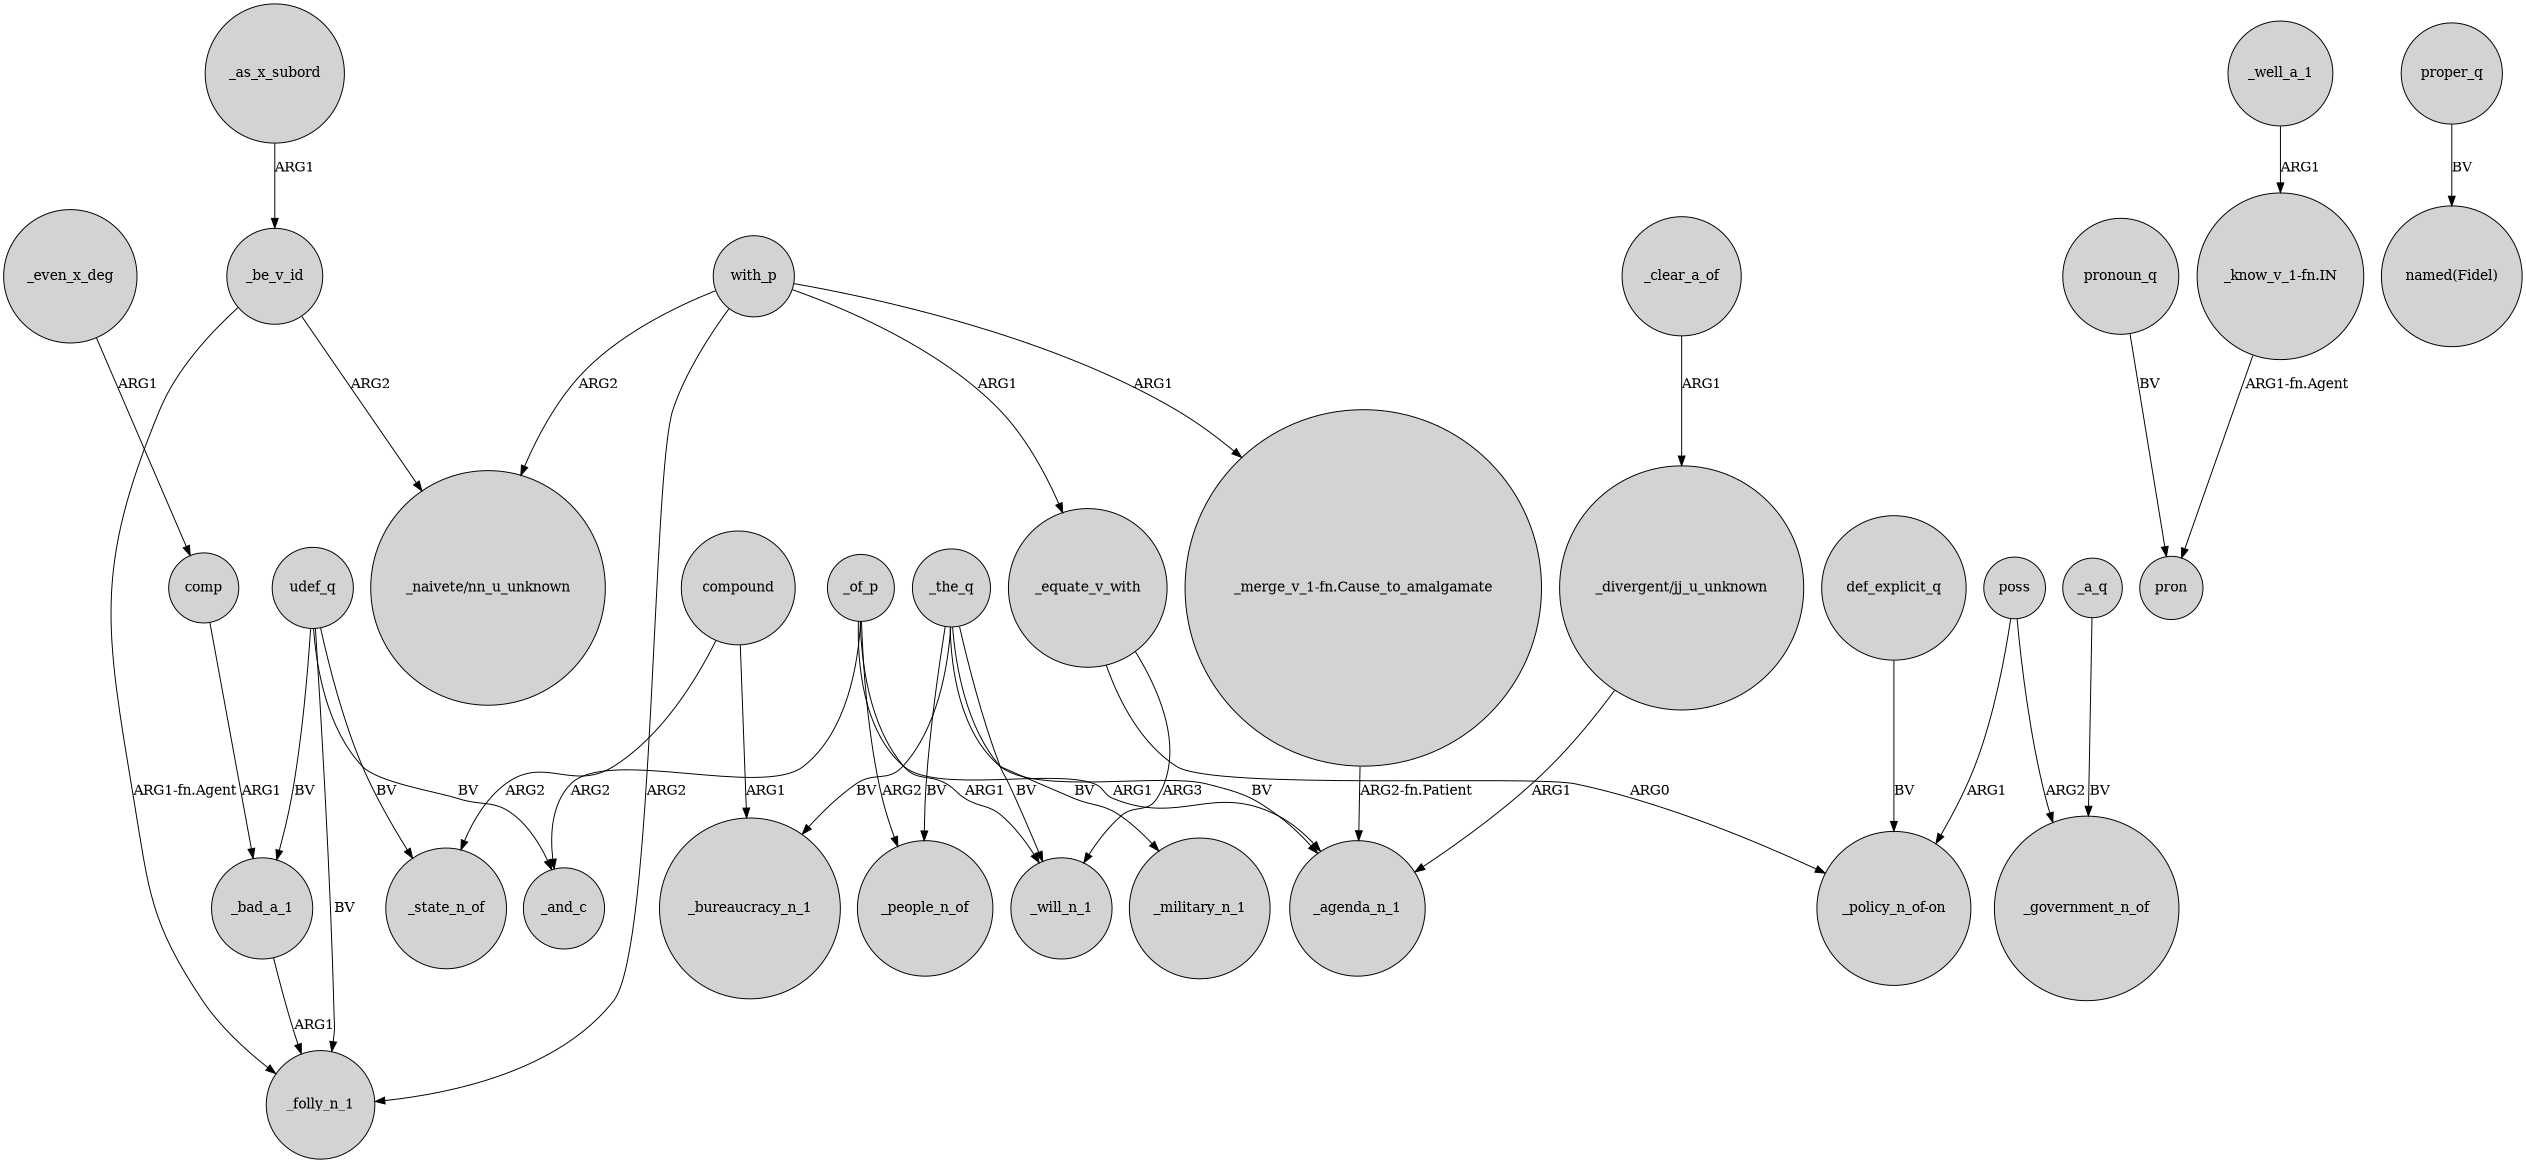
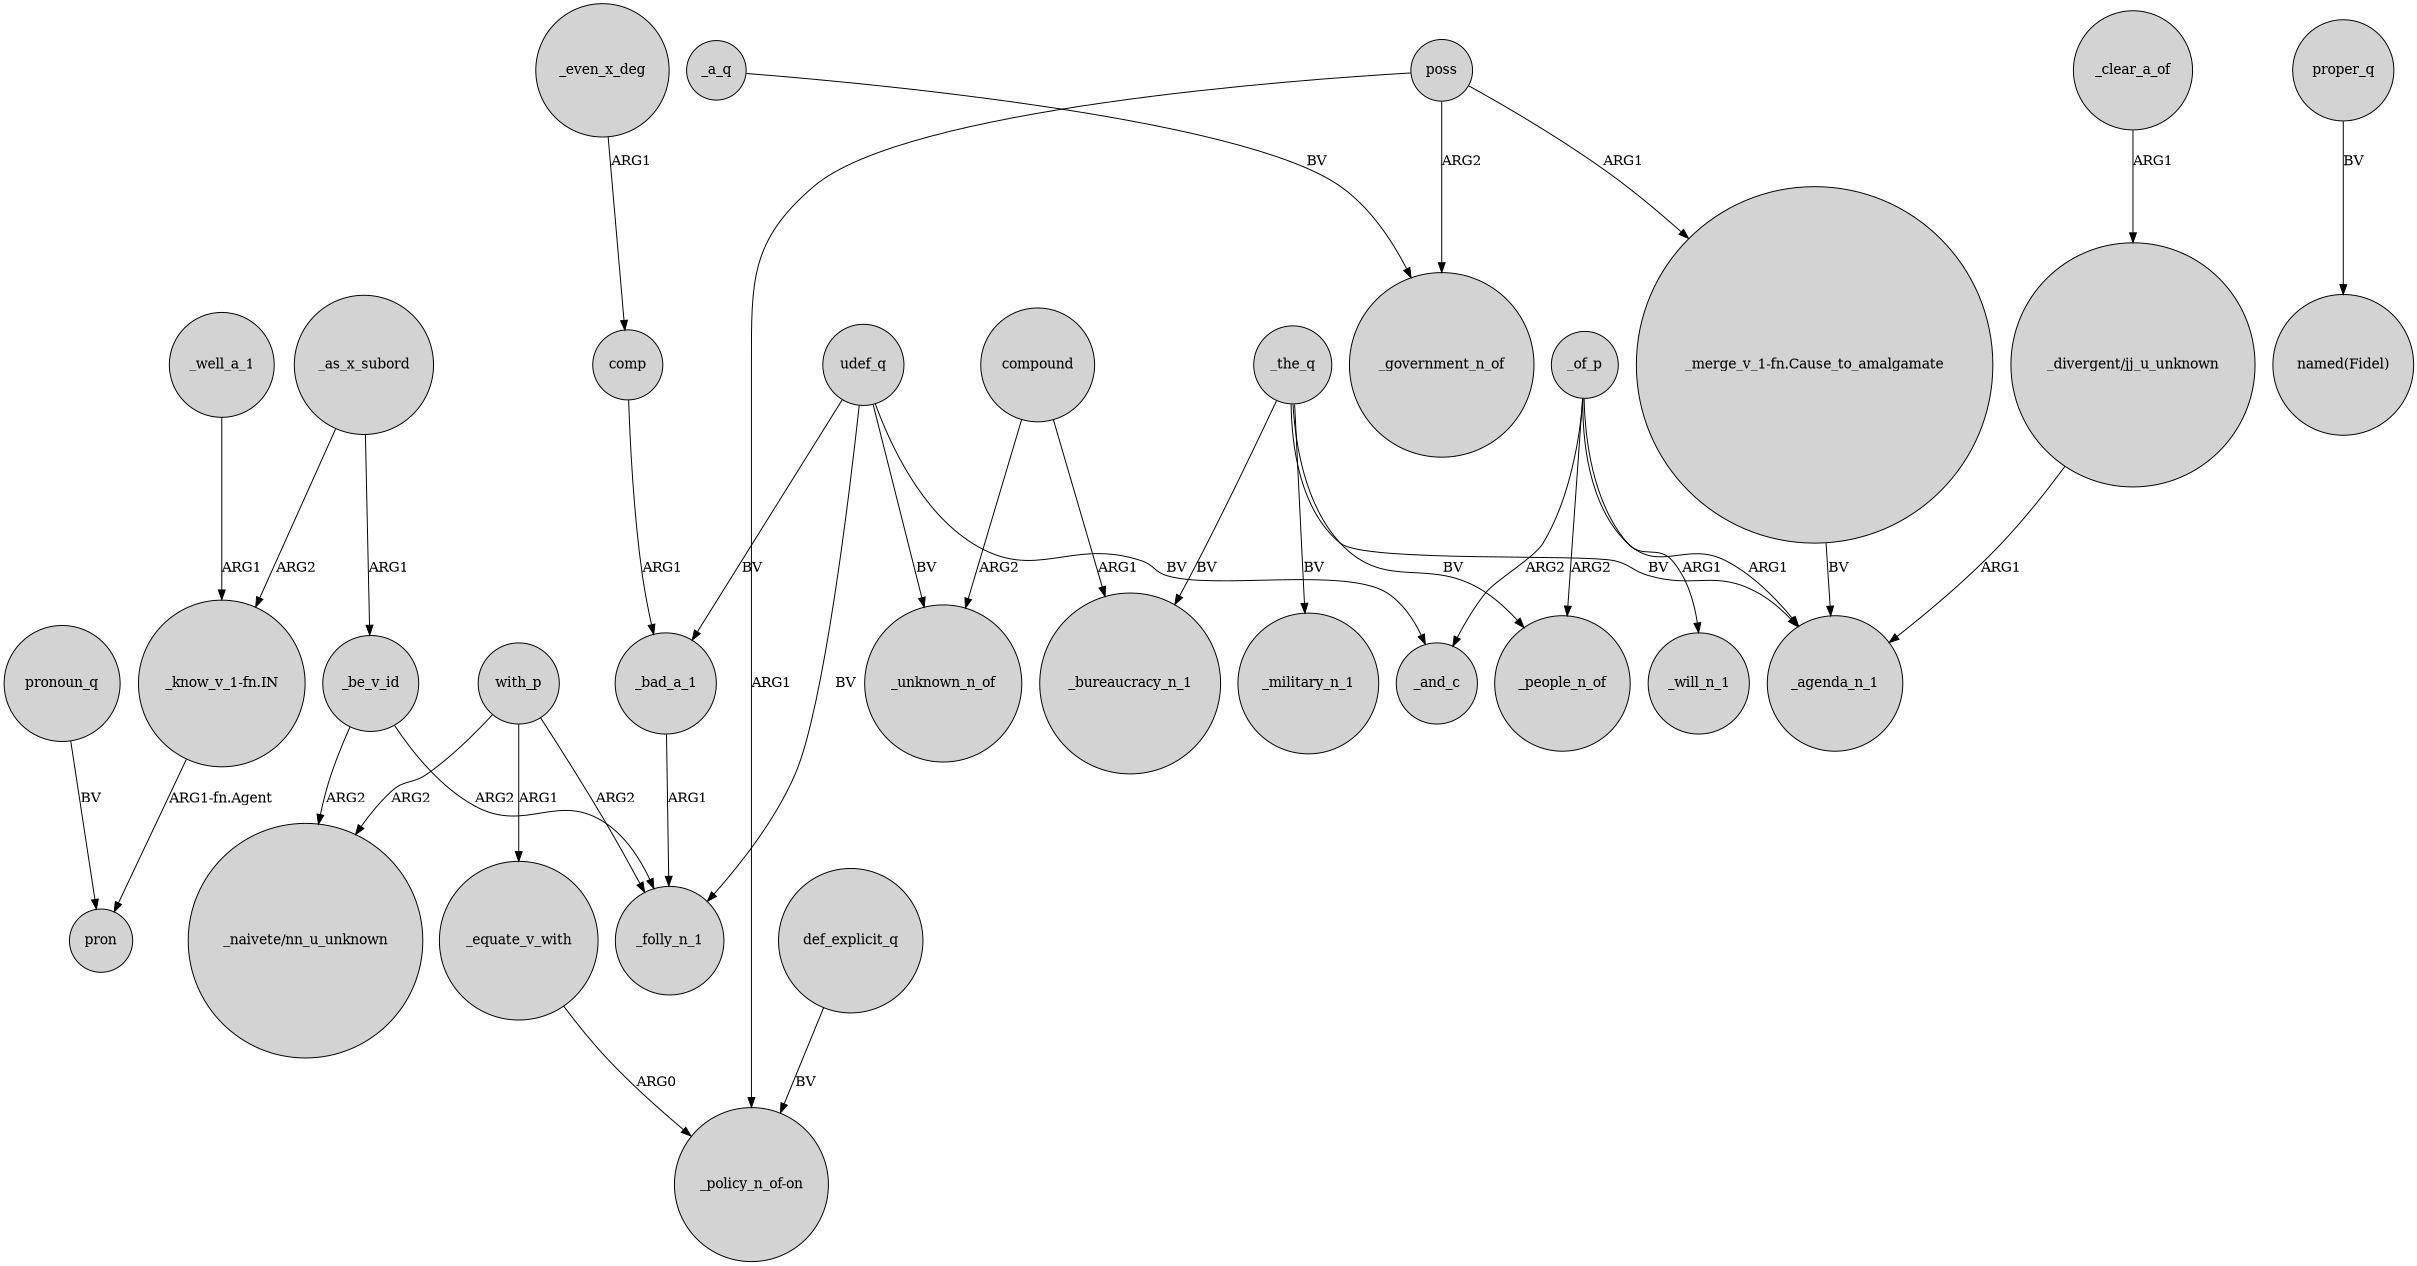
edge "with_p" -> "_merge_v_1-fn.Cause_to_amalgamate": now "poss" -> "_merge_v_1-fn.Cause_to_amalgamate"
edge "_as_x_subord" -> "_know_v_1-fn.IN": added, label "ARG2"
edge "_the_q" -> "_will_n_1": removed, label "BV"
edge "_equate_v_with" -> "_will_n_1": removed, label "ARG3"
edge "_be_v_id" -> "_folly_n_1": label "ARG1-fn.Agent" -> "ARG2"
edge "_merge_v_1-fn.Cause_to_amalgamate" -> "_agenda_n_1": label "ARG2-fn.Patient" -> "BV"
node "_state_n_of": label "_state_n_of" -> "_unknown_n_of"
